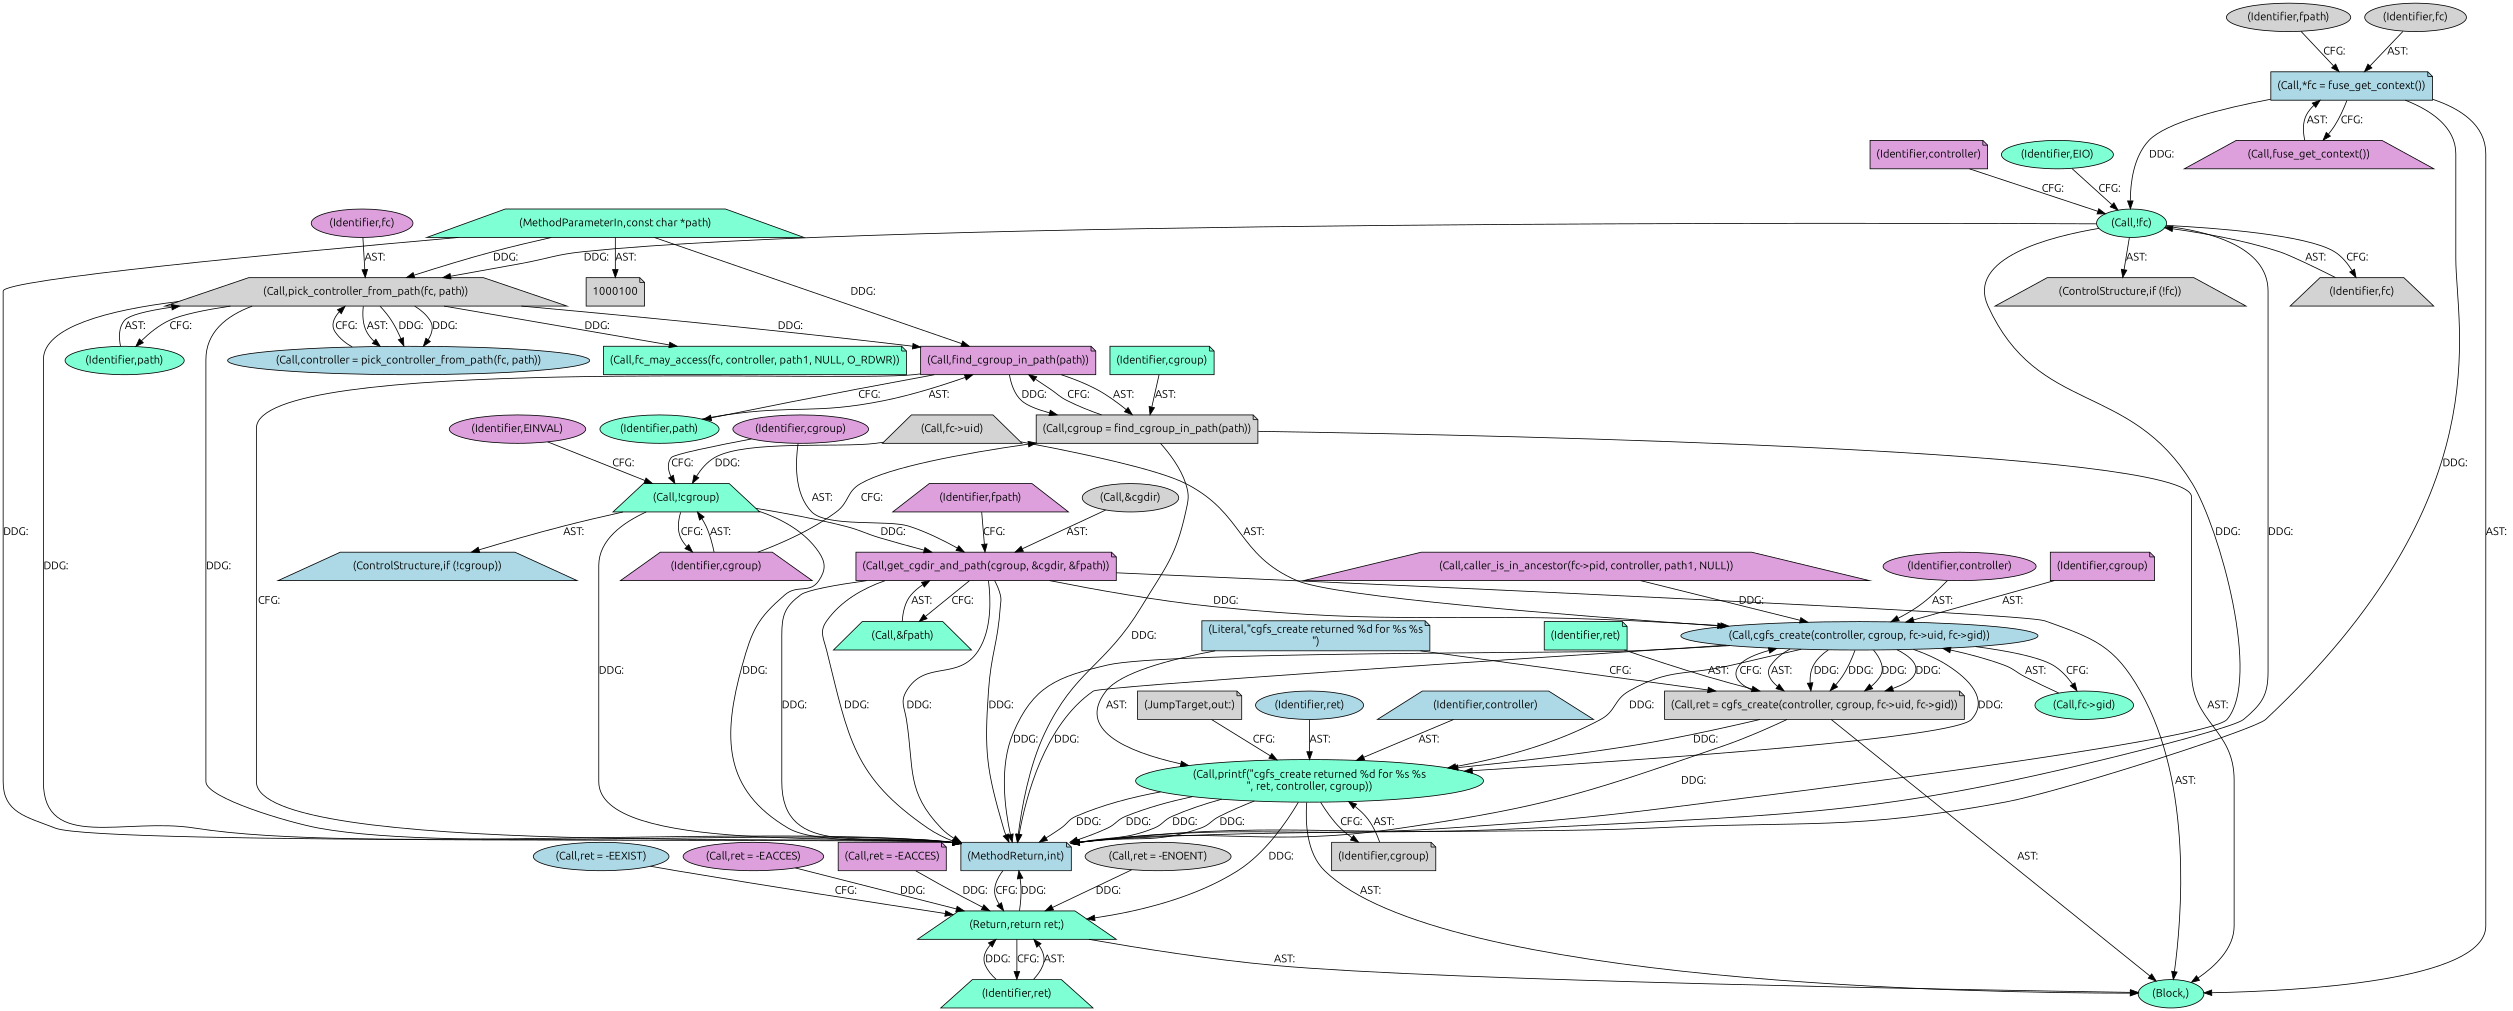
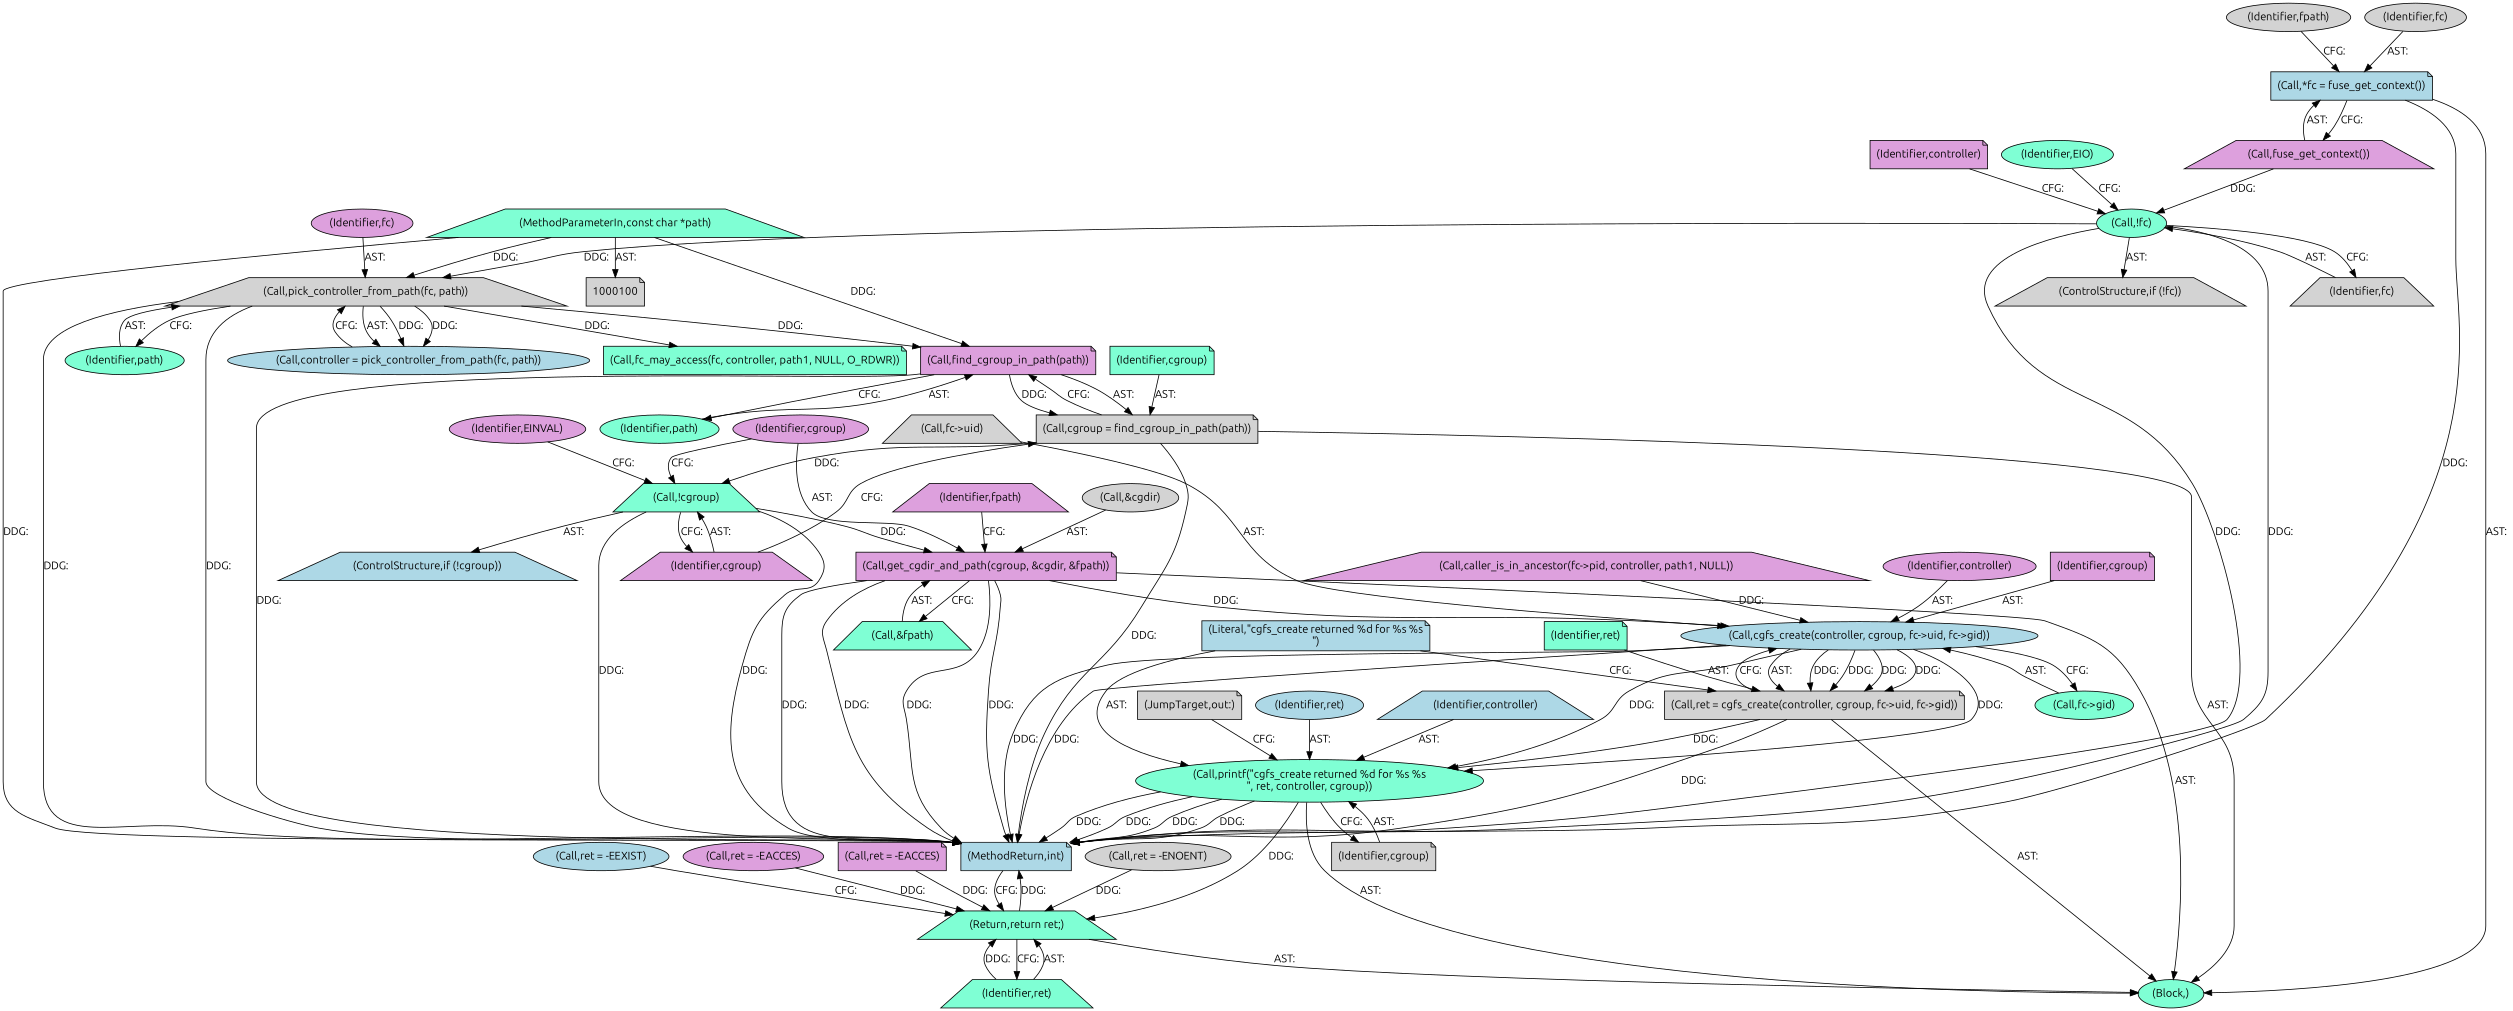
edge "(Call,*fc = fuse_get_context())" -> "(Call,!fc)": now "(Call,fuse_get_context())" -> "(Call,!fc)"
edge "(Call,fc->uid)" -> "(Call,!cgroup)": now "(Call,cgroup = find_cgroup_in_path(path))" -> "(Call,!cgroup)"
edge "(Call,find_cgroup_in_path(path))" -> "(MethodReturn,int)": label "CFG: " -> "DDG: "
